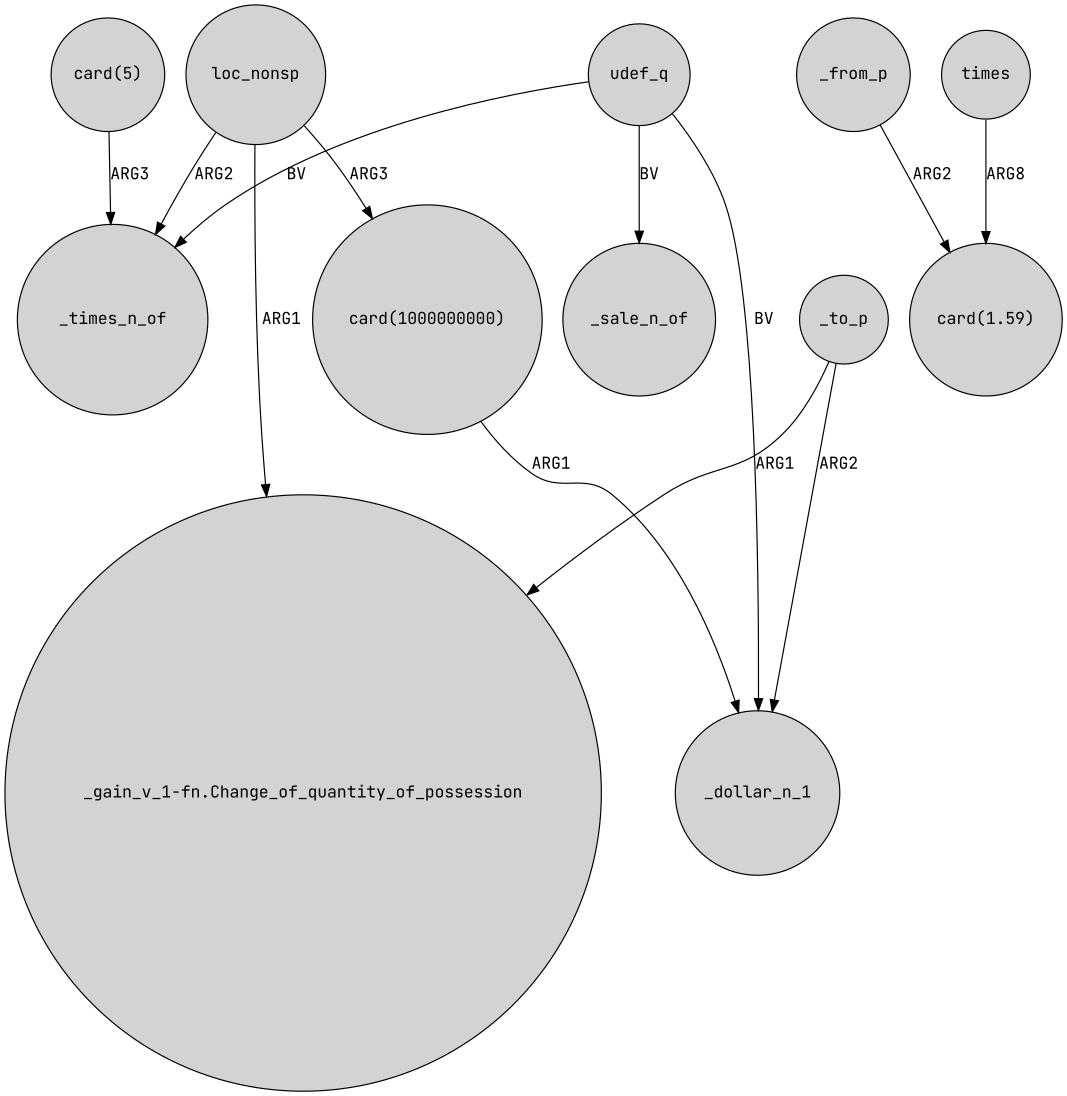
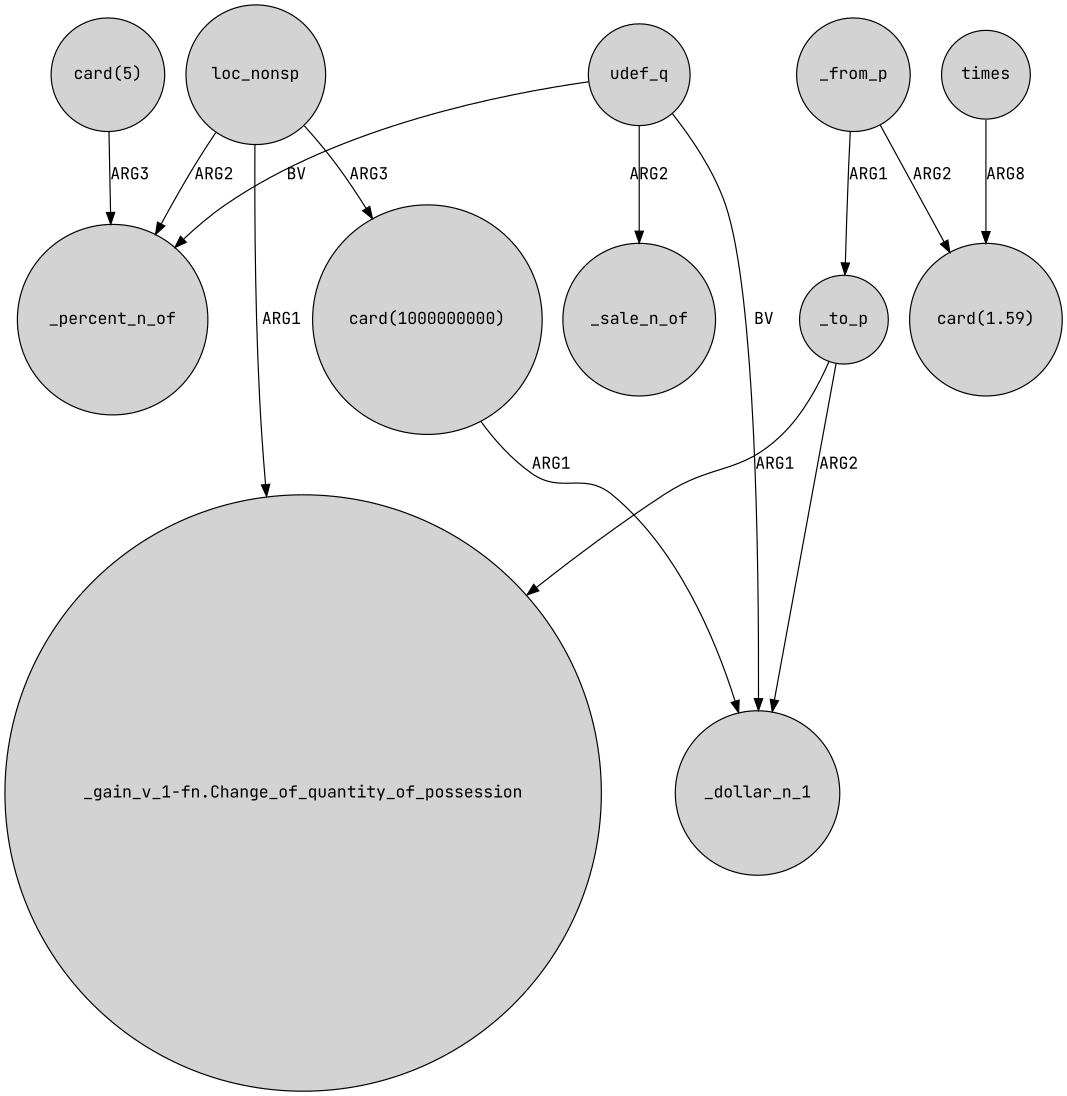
edge "udef_q" -> "_sale_n_of": label "BV" -> "ARG2"
edge "_from_p" -> "_to_p": added, label "ARG1"
node "_times_n_of": label "_times_n_of" -> "_percent_n_of"
